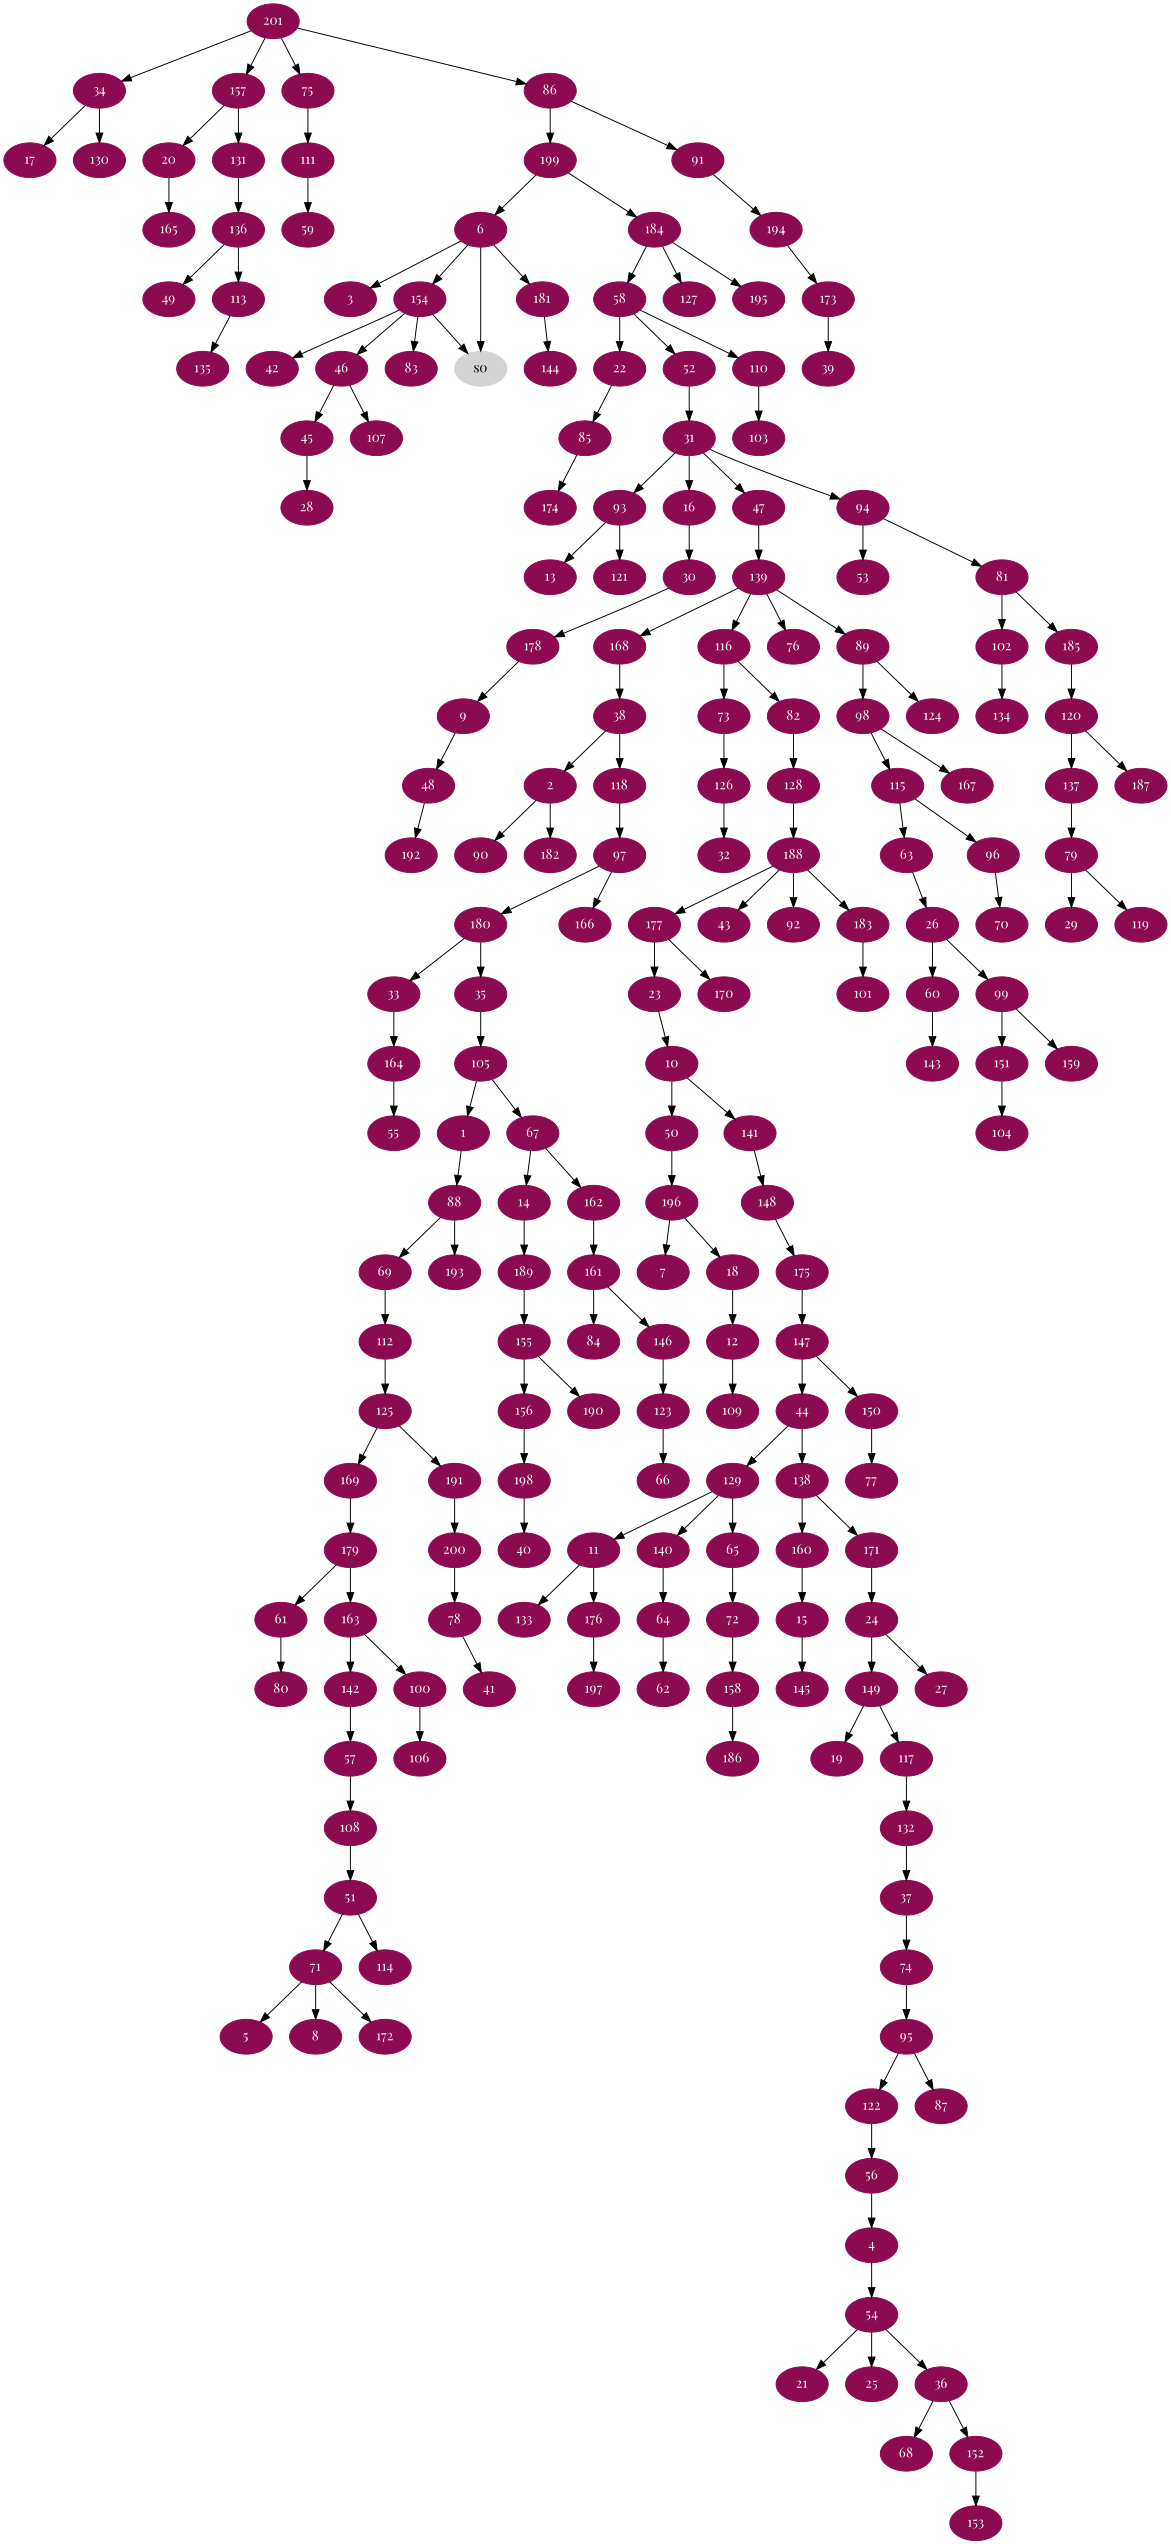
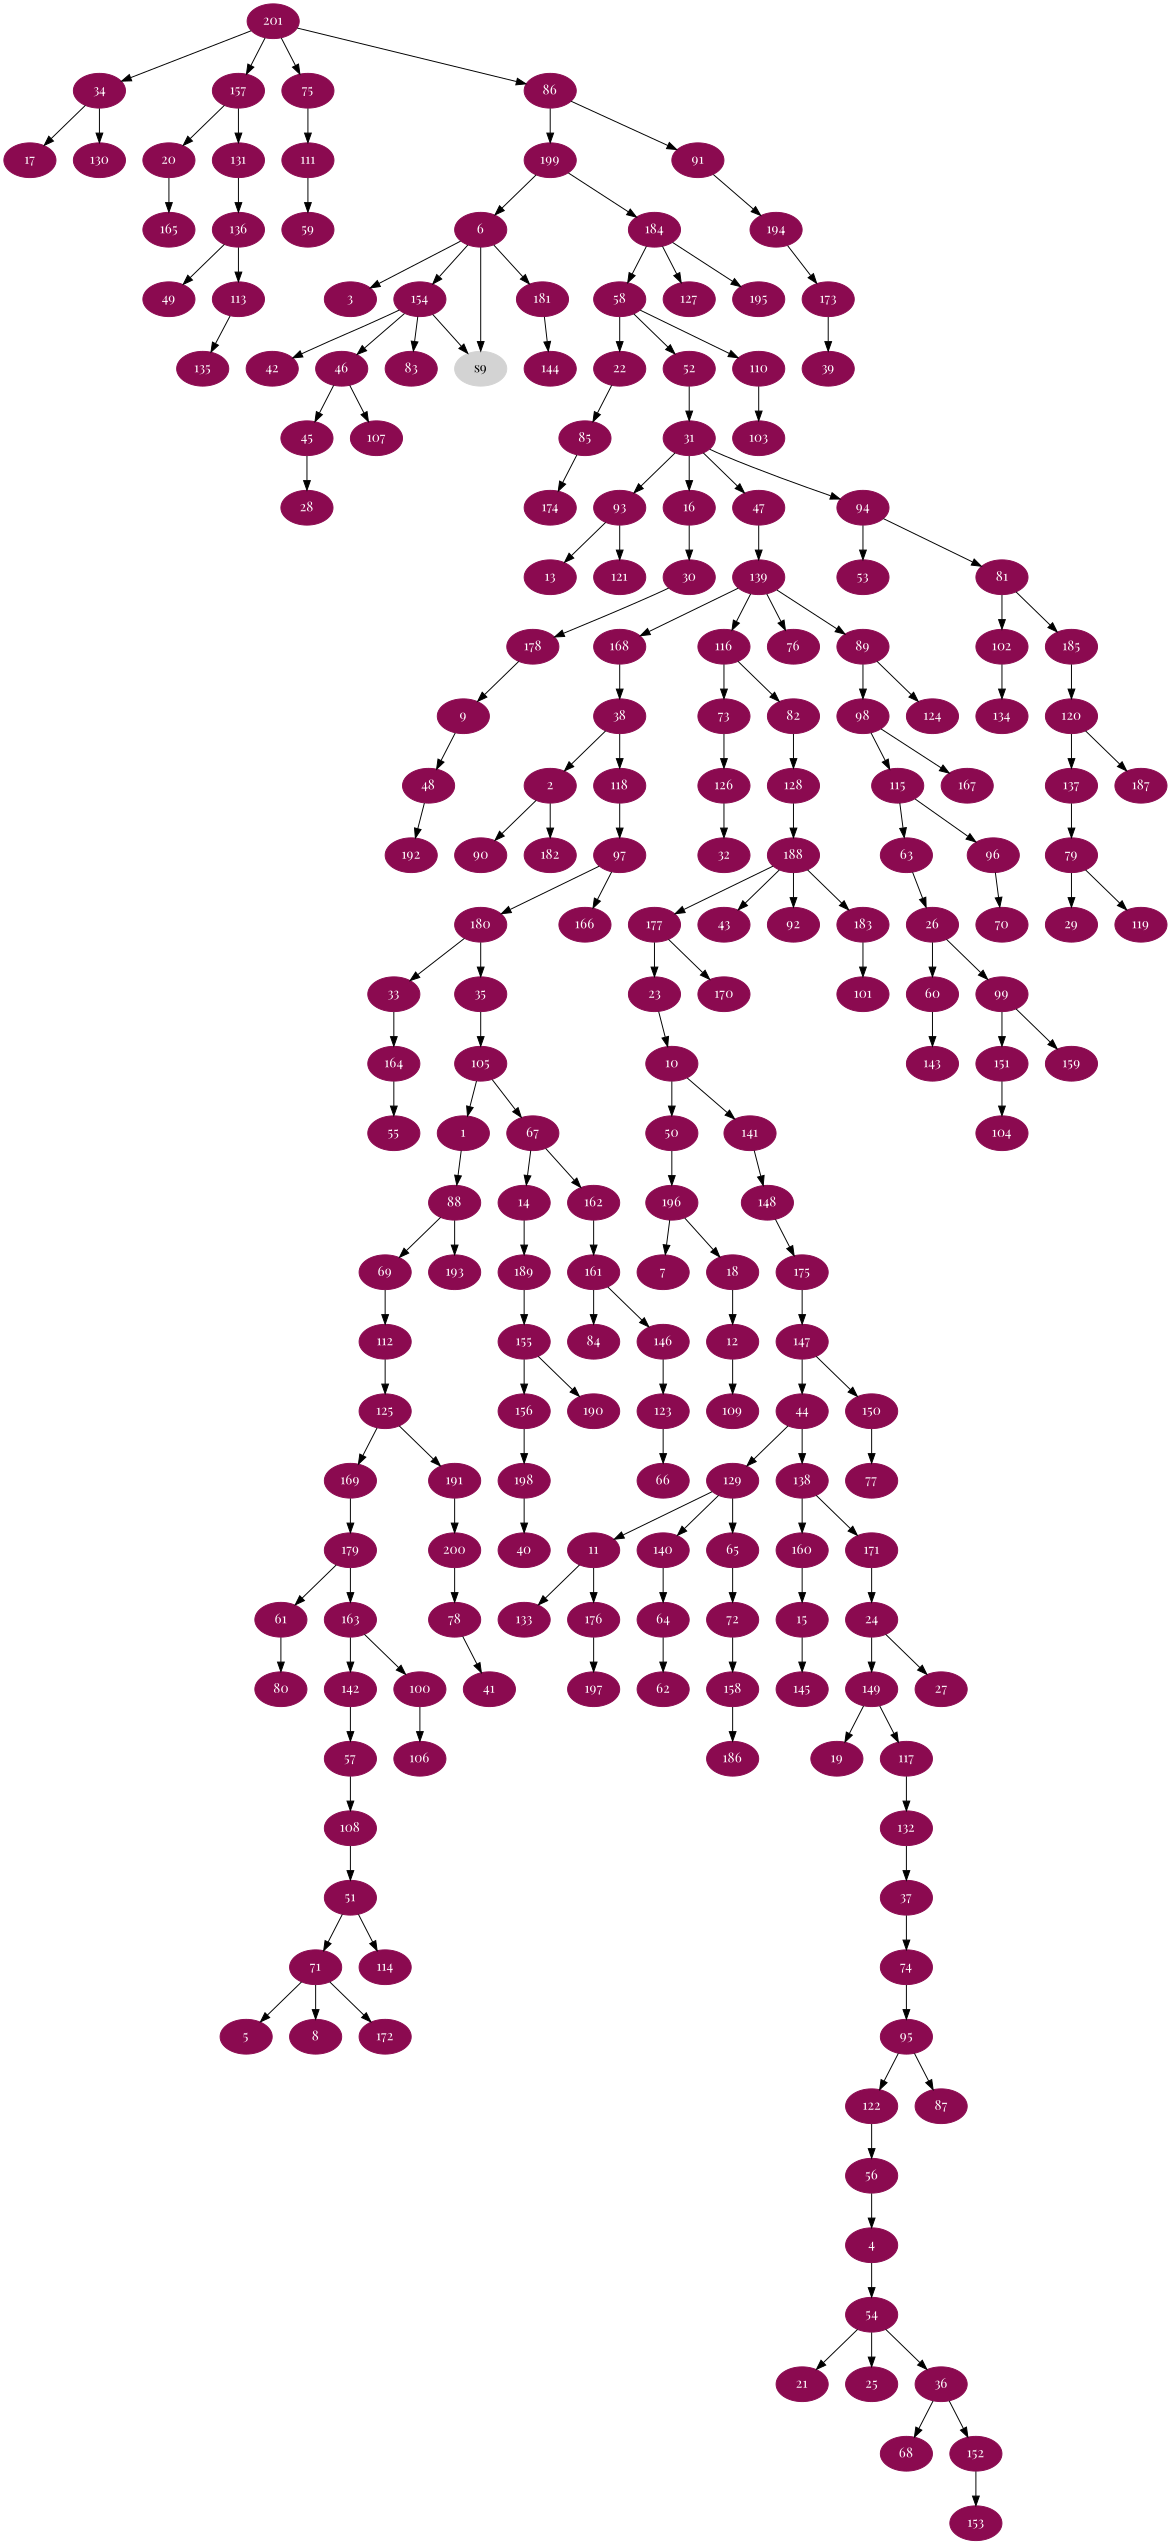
node "s0": label "s0" -> "s9"
